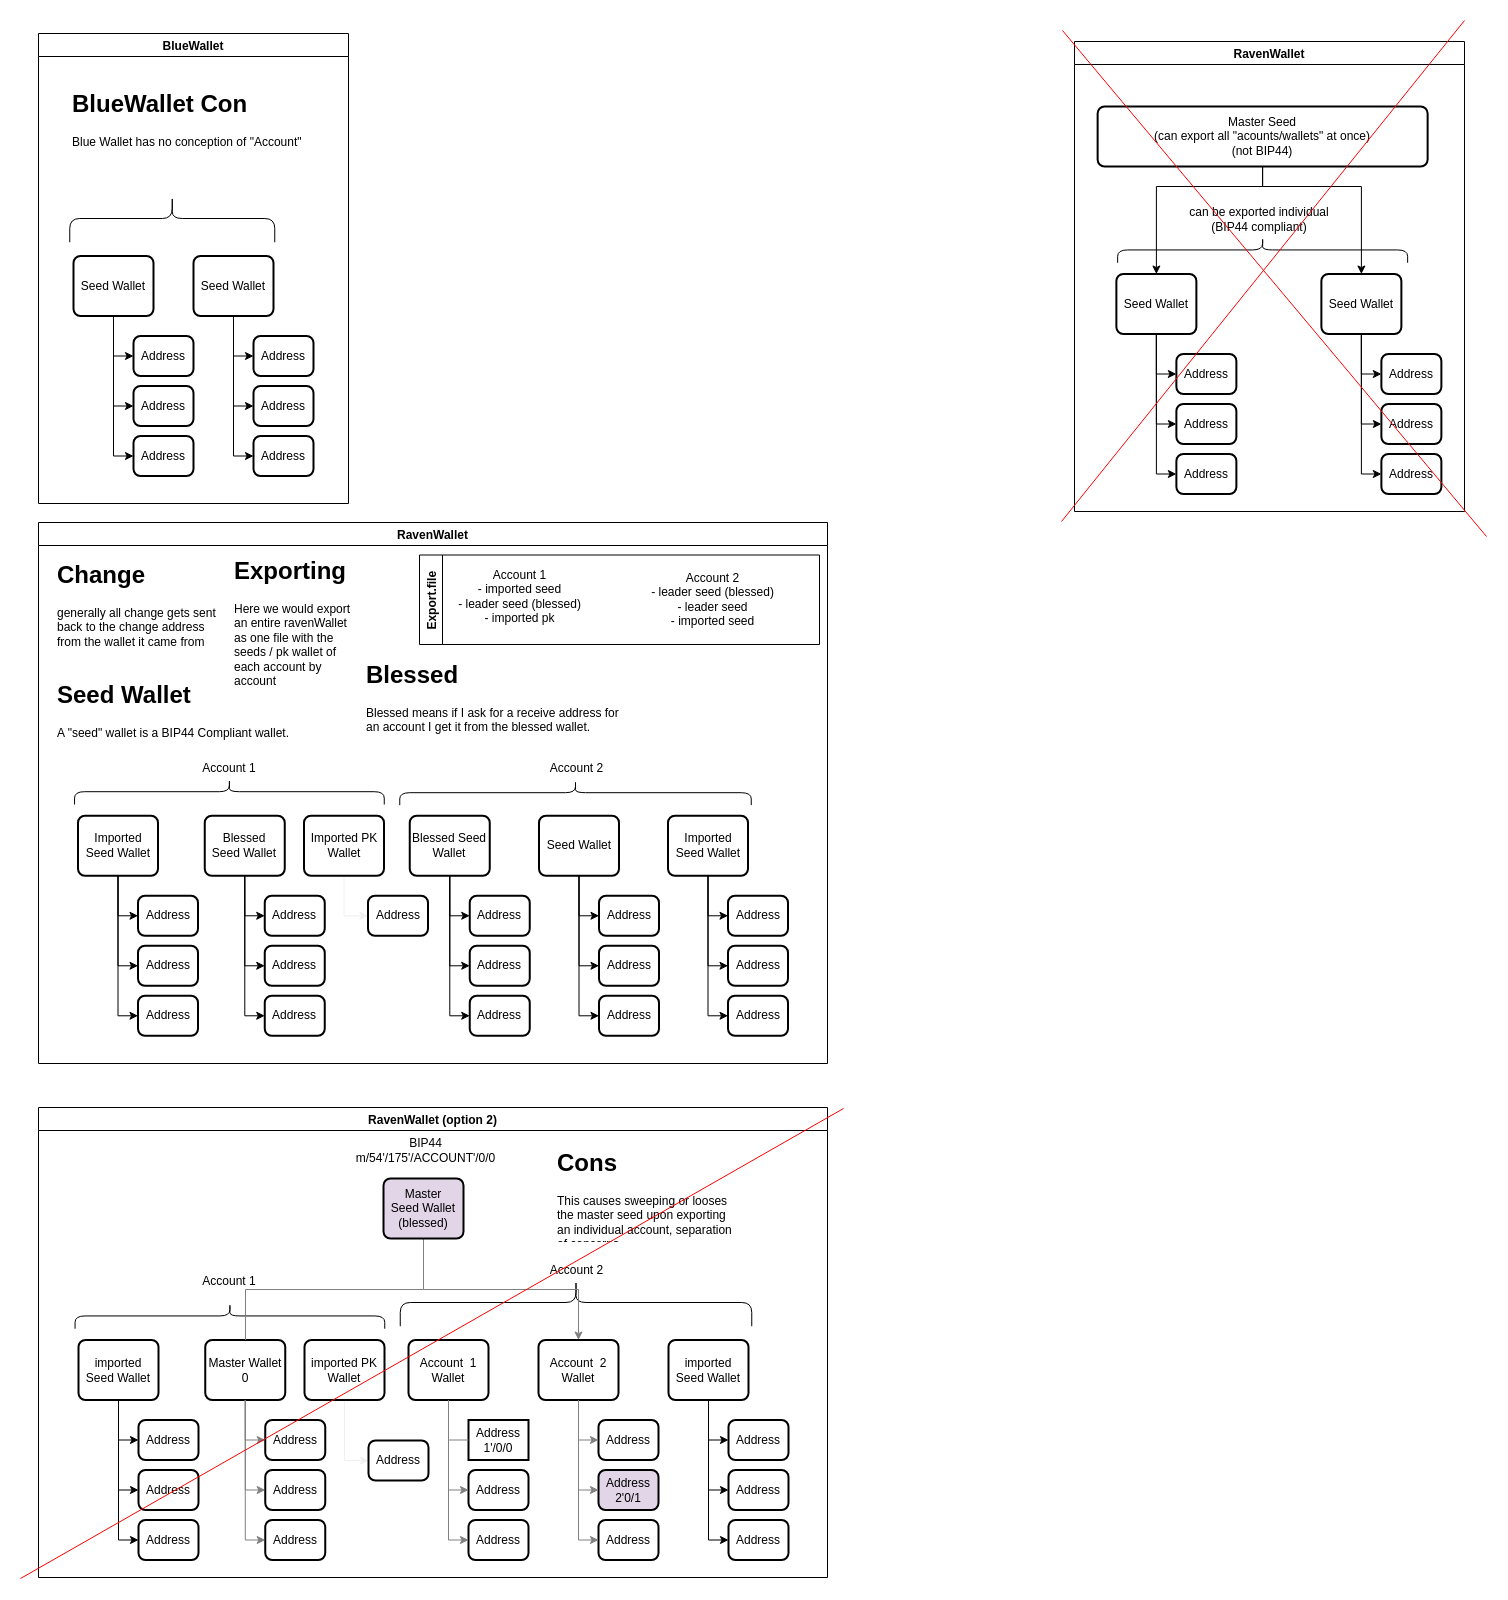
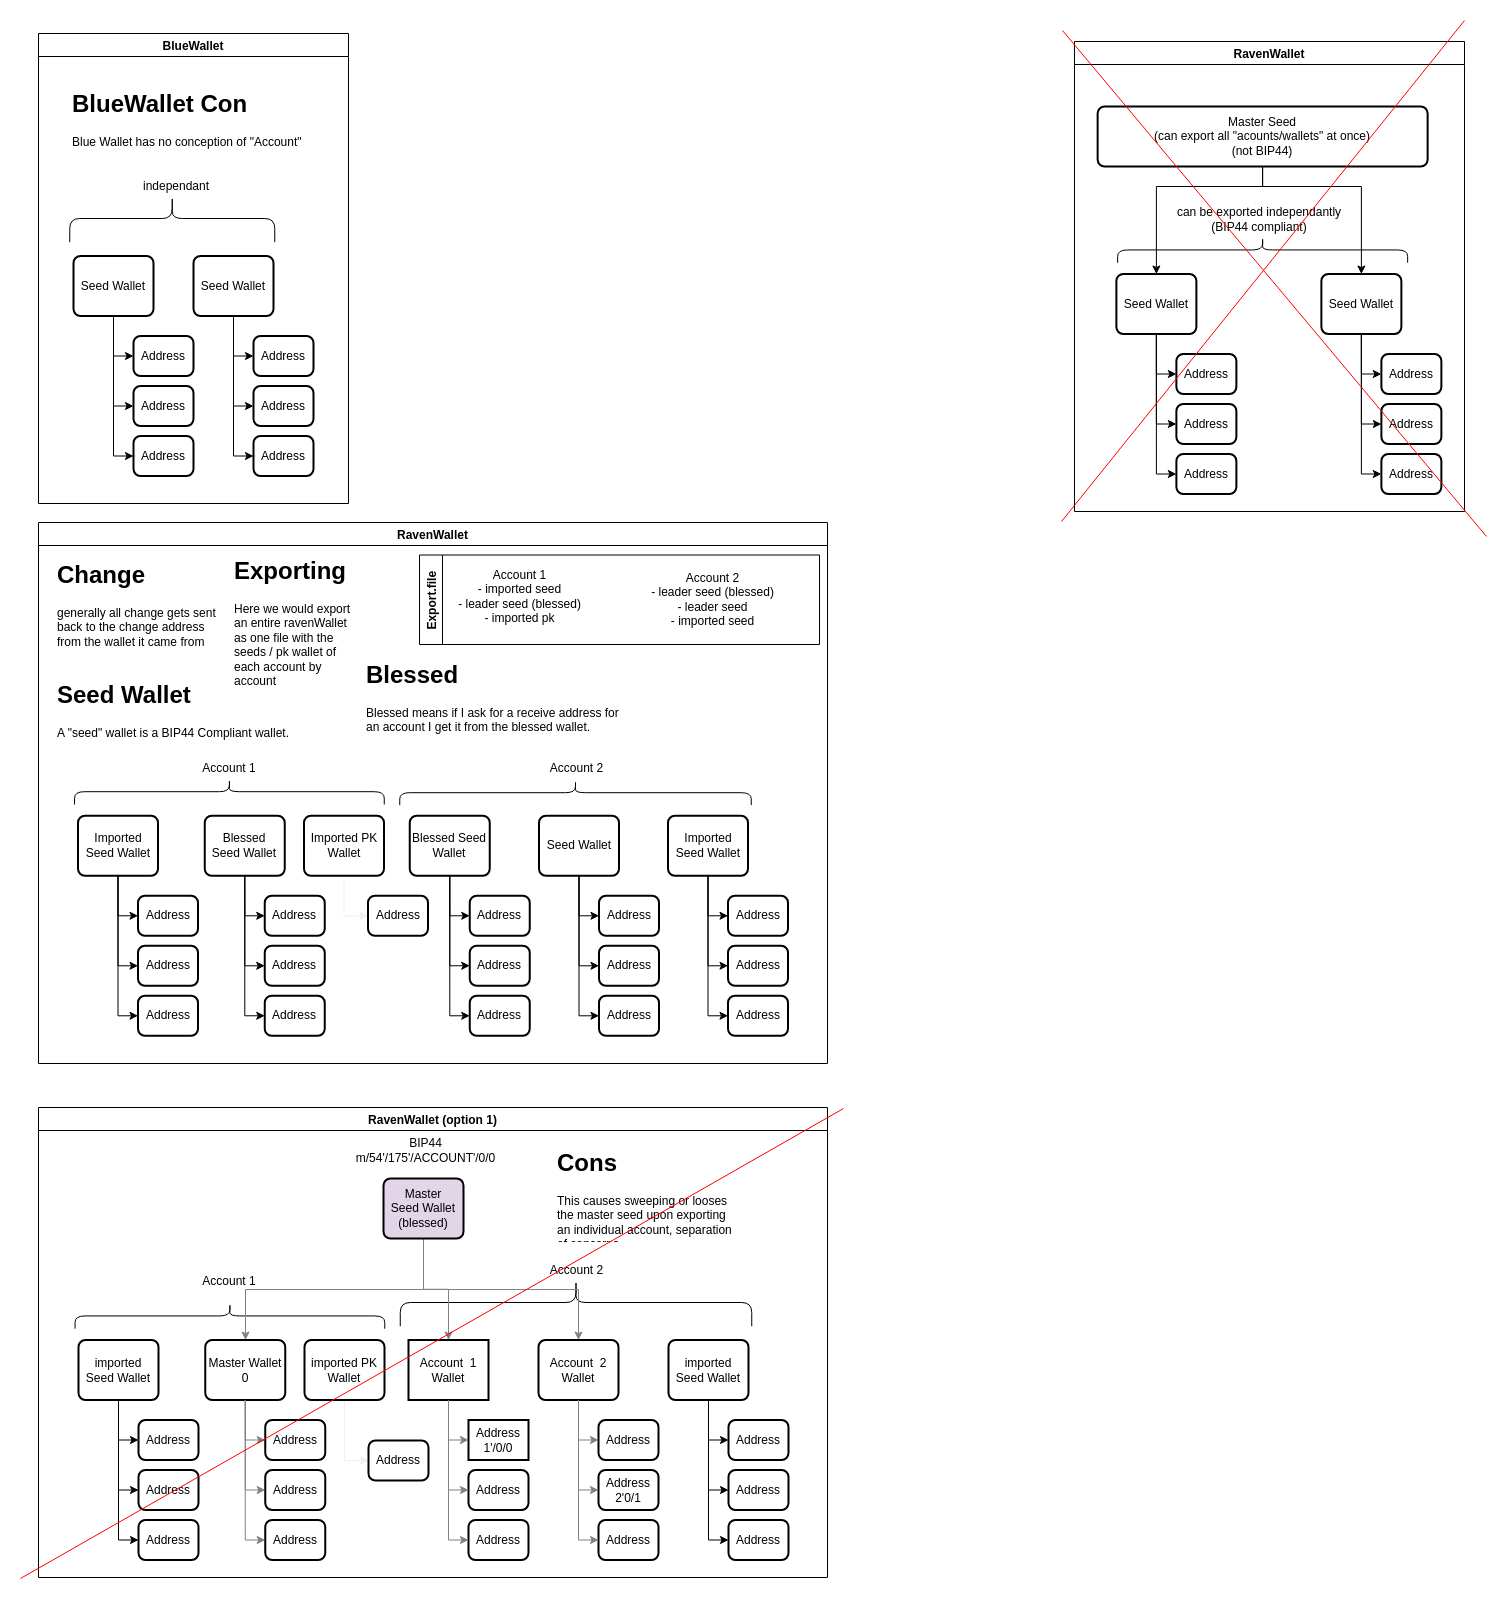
node "independant": added
node "can be exported individual (BIP44 compliant)": label "can be exported individual (BIP44 compliant)" -> "can be exported independantly (BIP44 compliant)"
node "RavenWallet (option 2)": label "RavenWallet (option 2)" -> "RavenWallet (option 1)"
edge "Master Seed Wallet (blessed)" -> "Account 1 Wallet": added
edge "Master Seed Wallet (blessed)" -- "Master Wallet 0": arrowhead none -> classic
node "Account 1 Wallet": shape rounded rectangle -> rectangle
edge "Account 1 Wallet" -- "Address 1'/0/0": arrowhead none -> classic
node "Address 2'0/1": fillcolor #e1d5e7 -> #ffffff
